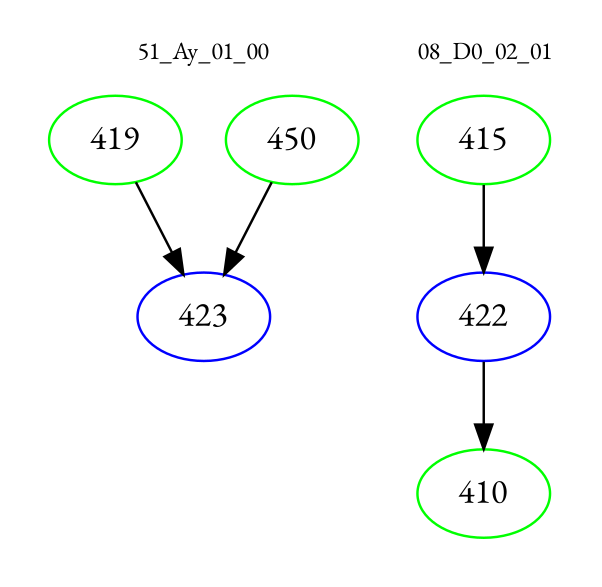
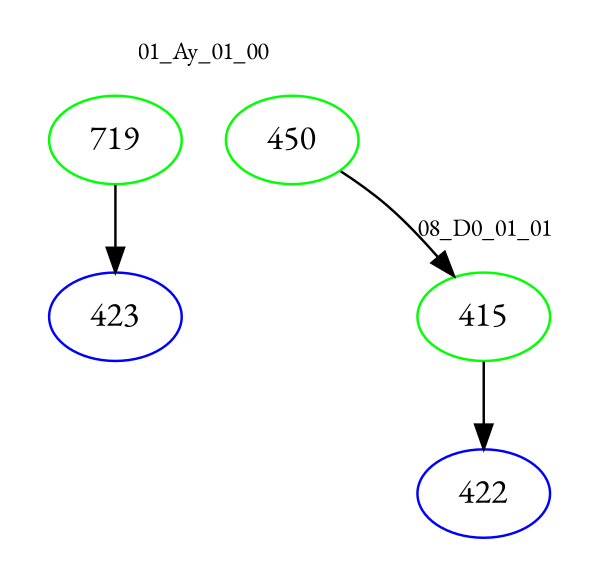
cluster "51_Ay_01_00": label "51_Ay_01_00" -> "01_Ay_01_00"
cluster "08_D0_02_01": label "08_D0_02_01" -> "08_D0_01_01"
node "419": label "419" -> "719"
edge "450" -> "423": now "450" -> "415"
node "410": removed
